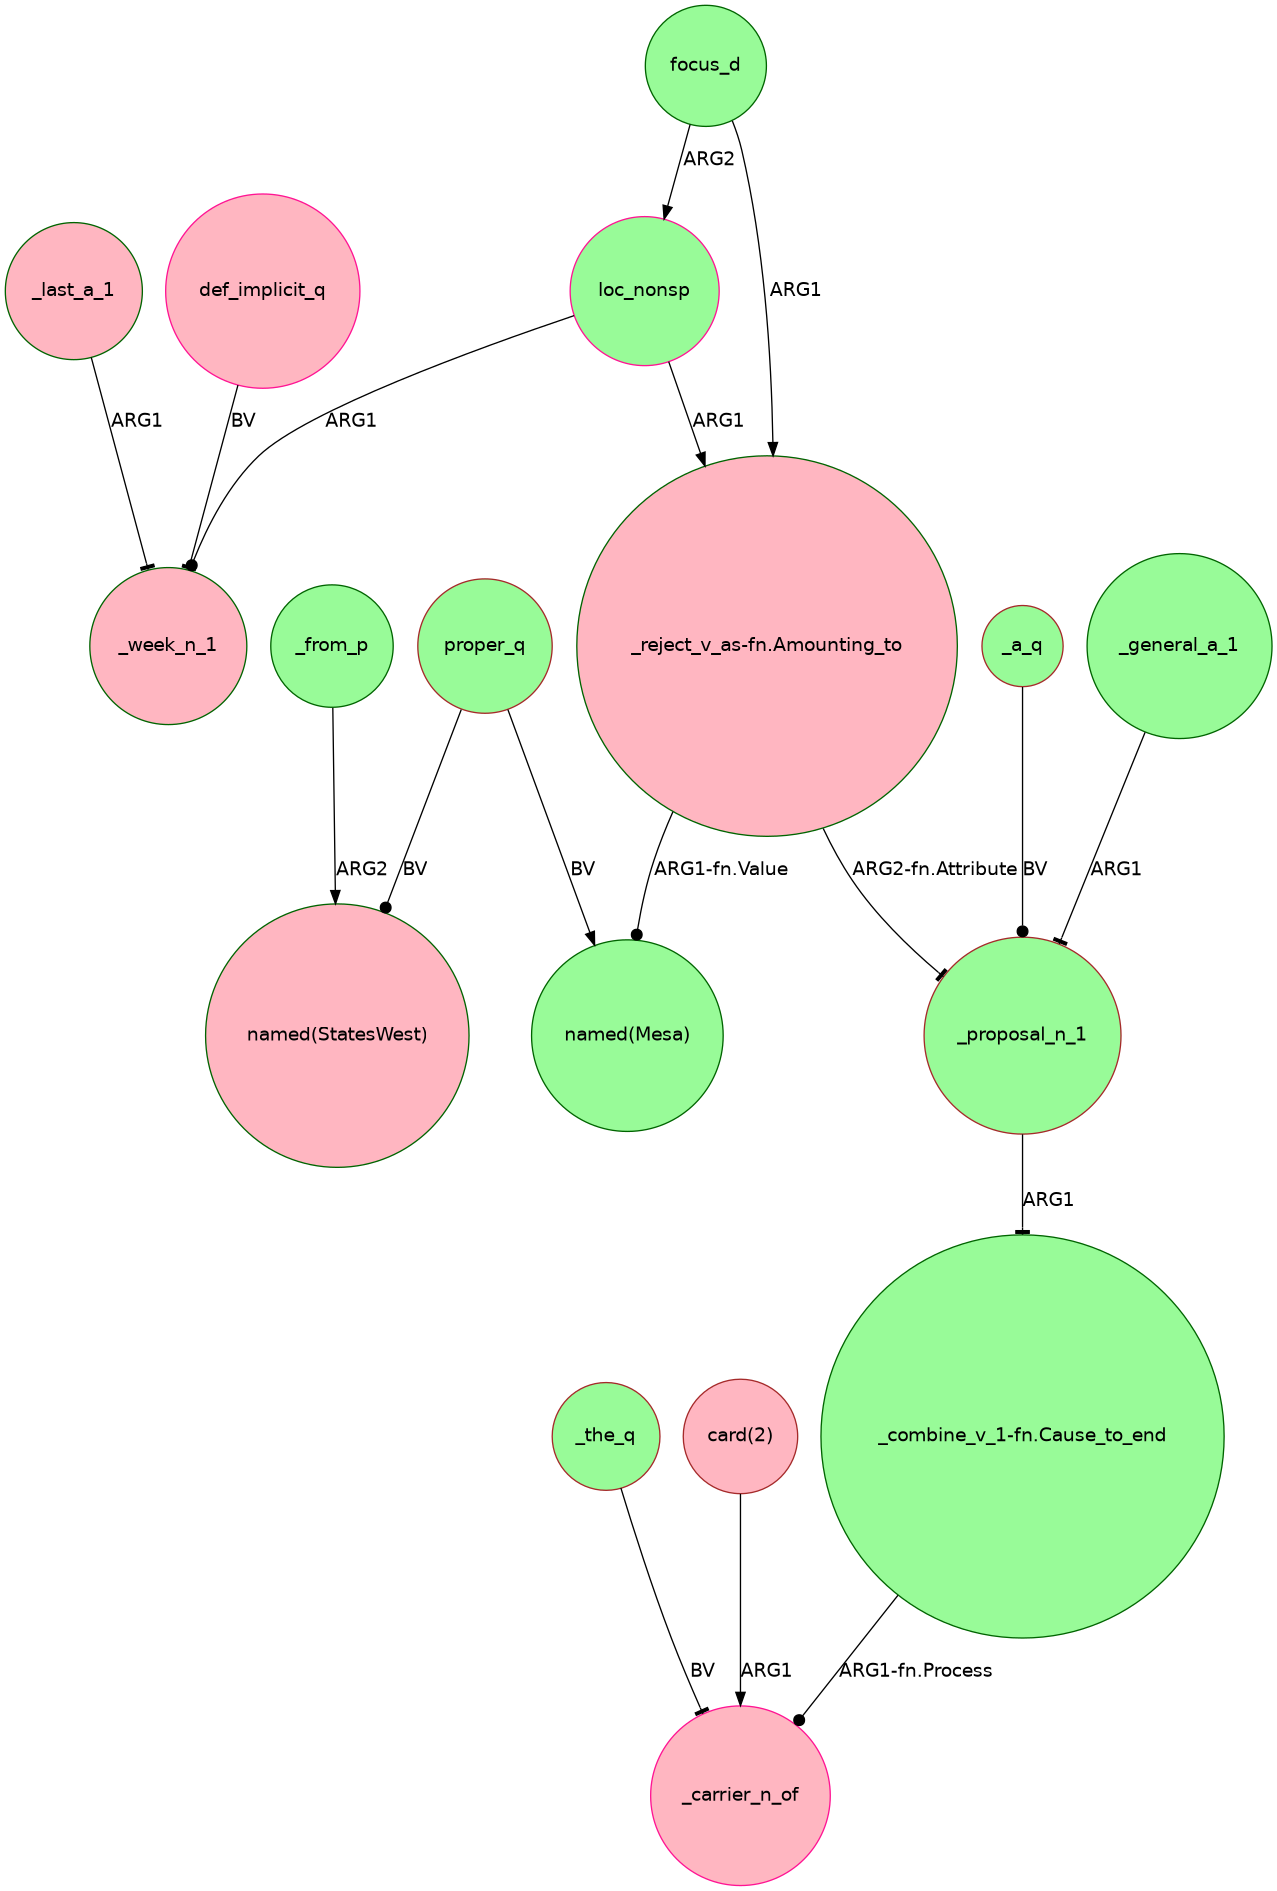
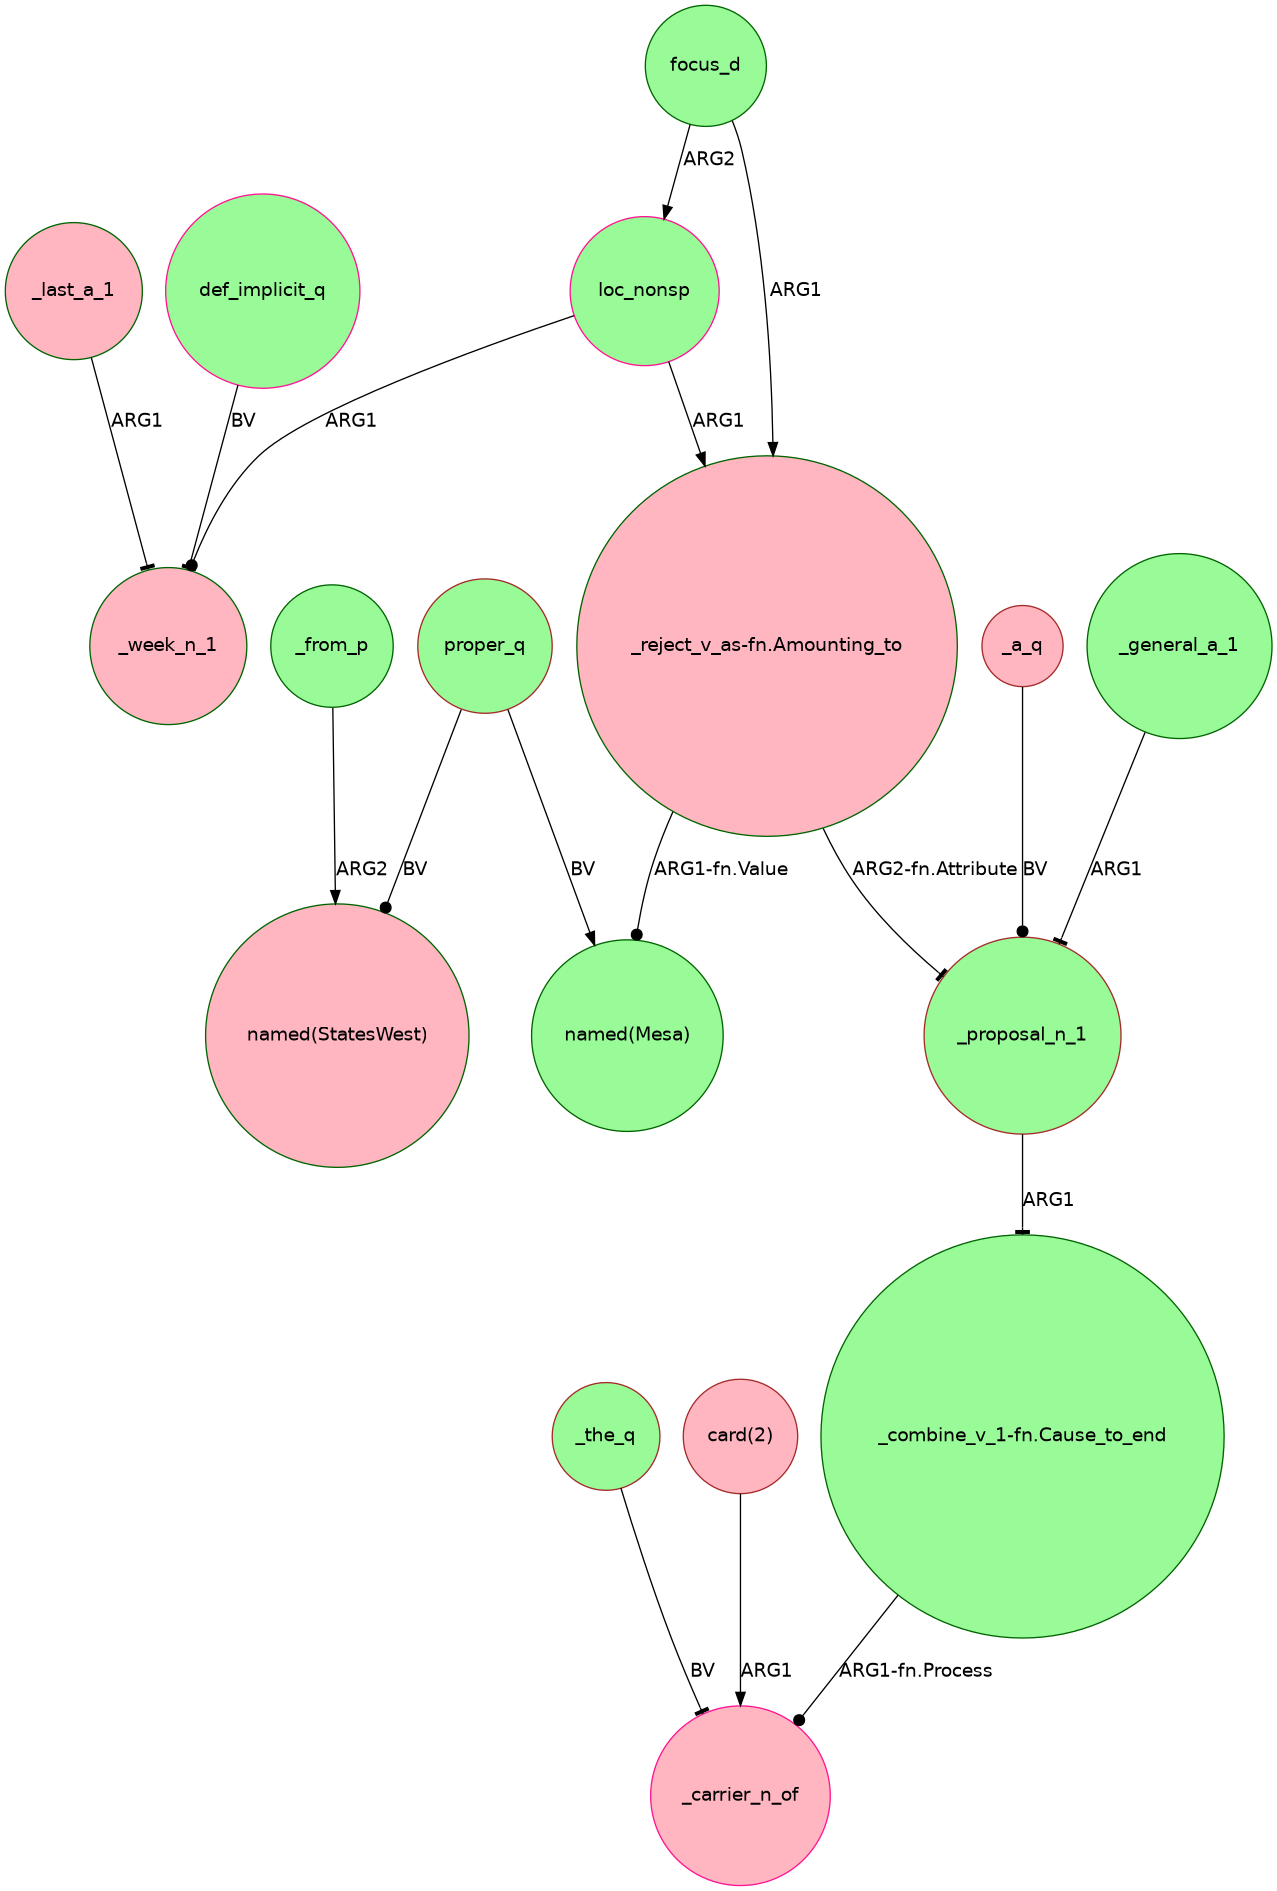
node "def_implicit_q": fillcolor lightpink -> palegreen
node "_a_q": fillcolor palegreen -> lightpink
